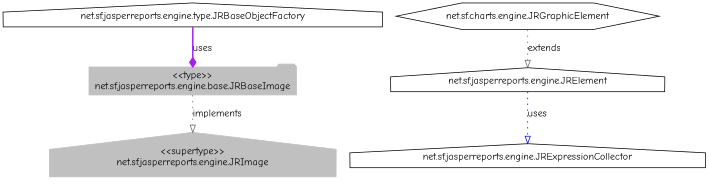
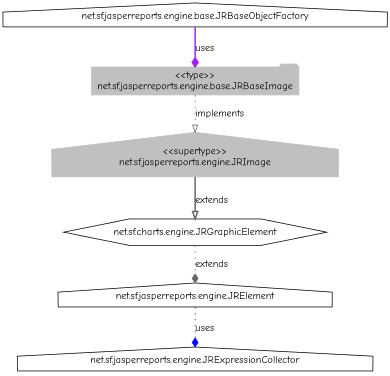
node "net.sf.jasperreports.engine.type.JRBaseObjectFactory": label "net.sf.jasperreports.engine.type.JRBaseObjectFactory" -> "net.sf.jasperreports.engine.base.JRBaseObjectFactory"
edge "net.sf.charts.engine.JRGraphicElement" -> "net.sf.jasperreports.engine.JRElement": arrowhead onormal -> diamond
edge "net.sf.jasperreports.engine.JRElement" -> "net.sf.jasperreports.engine.JRExpressionCollector": arrowhead onormal -> diamond
edge "<<supertype>> net.sf.jasperreports.engine.JRImage" -> "net.sf.charts.engine.JRGraphicElement": added, label "extends"
